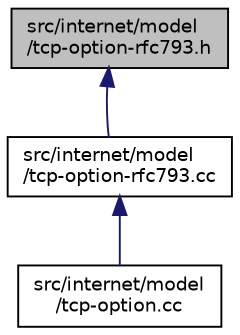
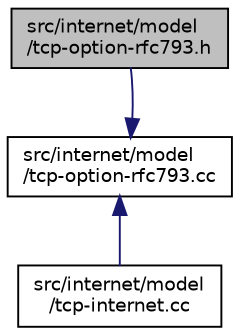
edge "src/internet/model /tcp-option-rfc793.cc" -> "src/internet/model /tcp-option-rfc793.h": reversed
node "src/internet/model /tcp-option.cc": label "src/internet/model /tcp-option.cc" -> "src/internet/model /tcp-internet.cc"
